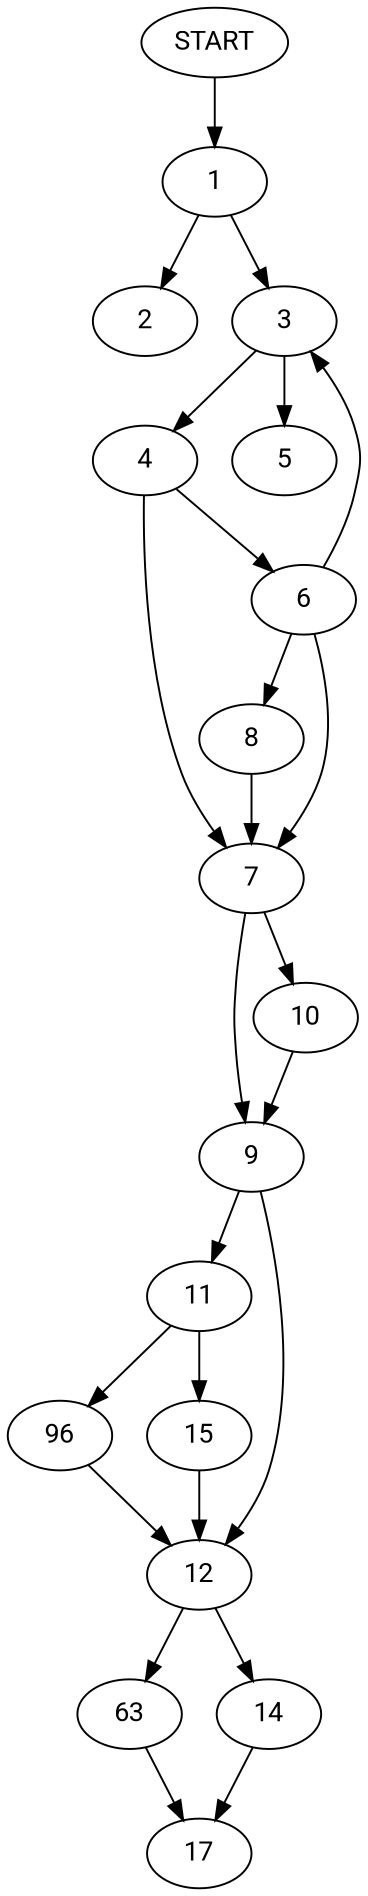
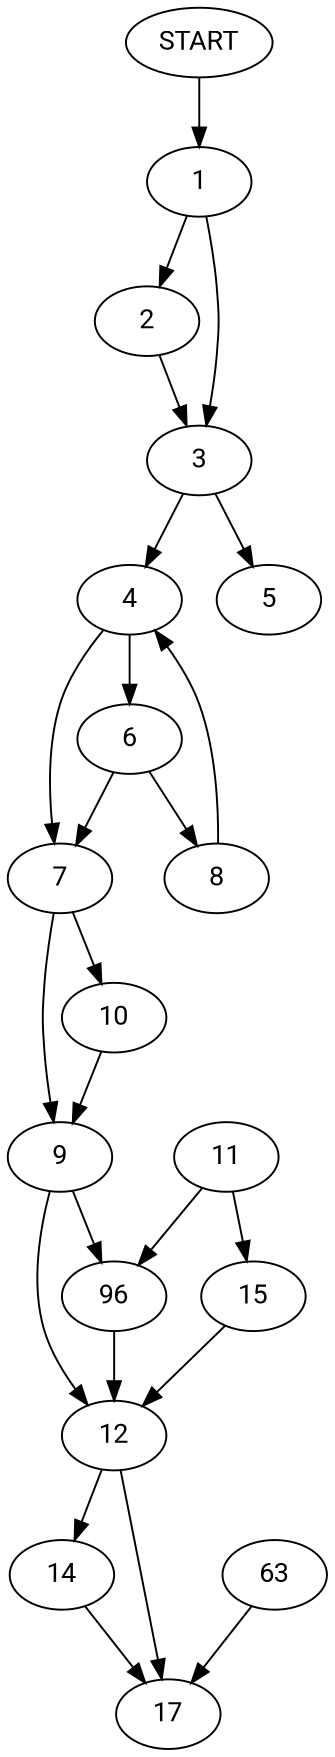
edge "6" -> "3": now "2" -> "3"
edge "8" -> "7": now "8" -> "4"
edge "9" -> "11": now "9" -> "96"
edge "12" -> "63": now "12" -> "17"
